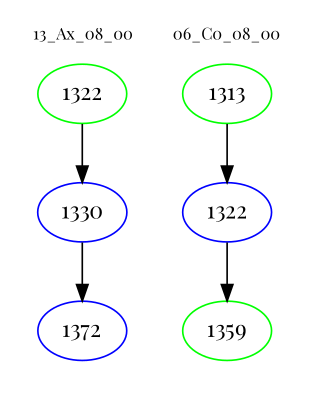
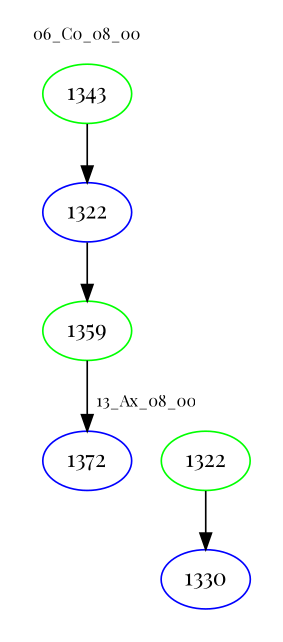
node "1313": label "1313" -> "1343"
edge "1330" -> "1372": now "1359" -> "1372"
